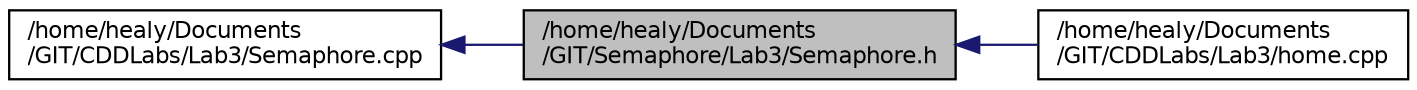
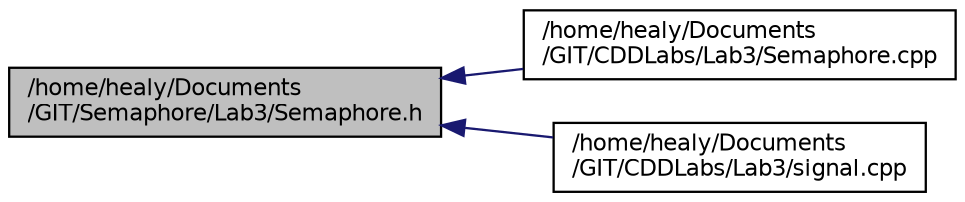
edge "/home/healy/Documents /GIT/Semaphore/Lab3/Semaphore.h" -> "/home/healy/Documents /GIT/CDDLabs/Lab3/Semaphore.cpp": reversed
node "/home/healy/Documents /GIT/CDDLabs/Lab3/home.cpp": label "/home/healy/Documents /GIT/CDDLabs/Lab3/home.cpp" -> "/home/healy/Documents /GIT/CDDLabs/Lab3/signal.cpp"
